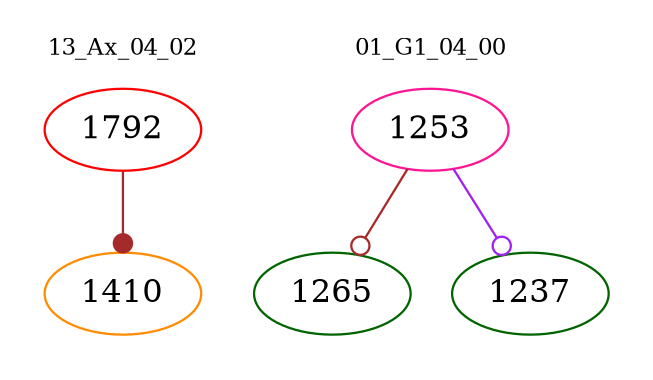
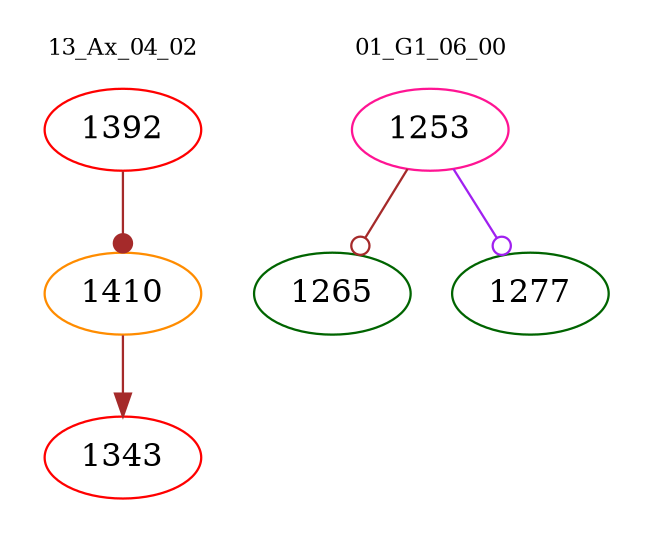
cluster "01_G1_04_00": label "01_G1_04_00" -> "01_G1_06_00"
node "1792": label "1792" -> "1392"
node "1237": label "1237" -> "1277"
node "1343": added
